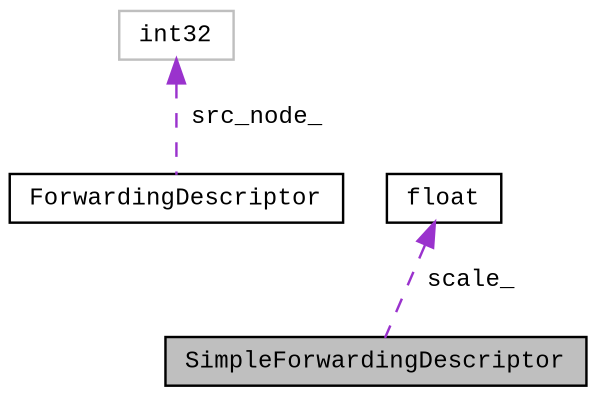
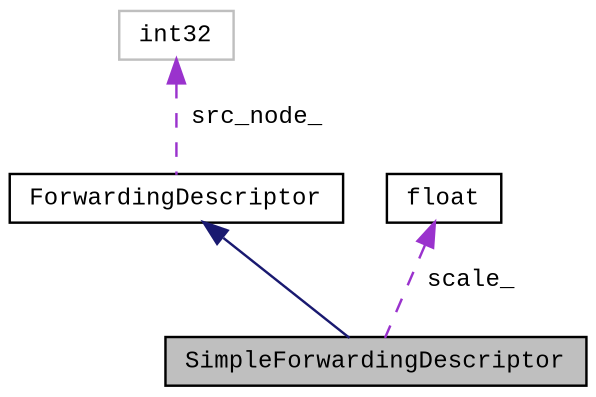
edge "SimpleForwardingDescriptor" -> "ForwardingDescriptor": added
